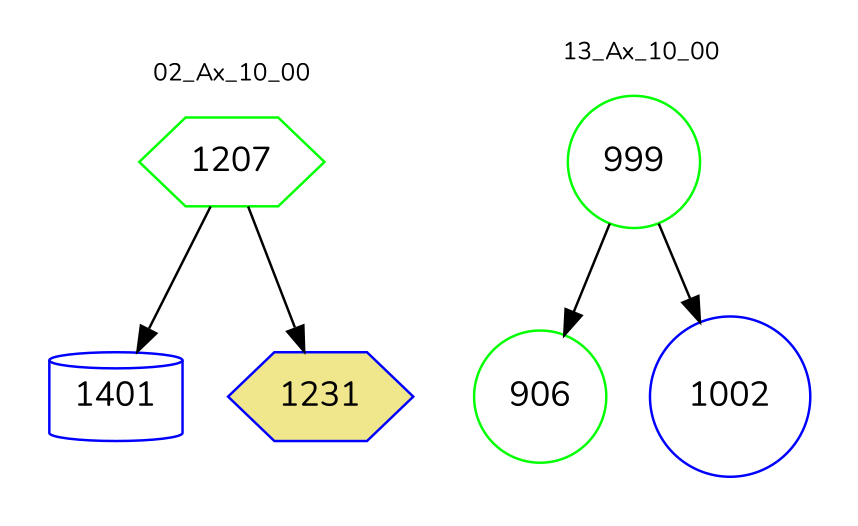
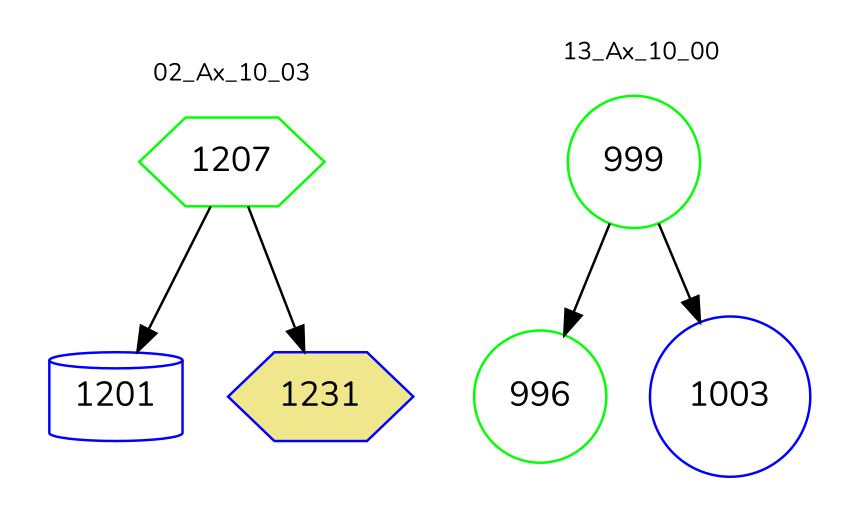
cluster "02_Ax_10_00": label "02_Ax_10_00" -> "02_Ax_10_03"
node "1401": label "1401" -> "1201"
node "906": label "906" -> "996"
node "1002": label "1002" -> "1003"
